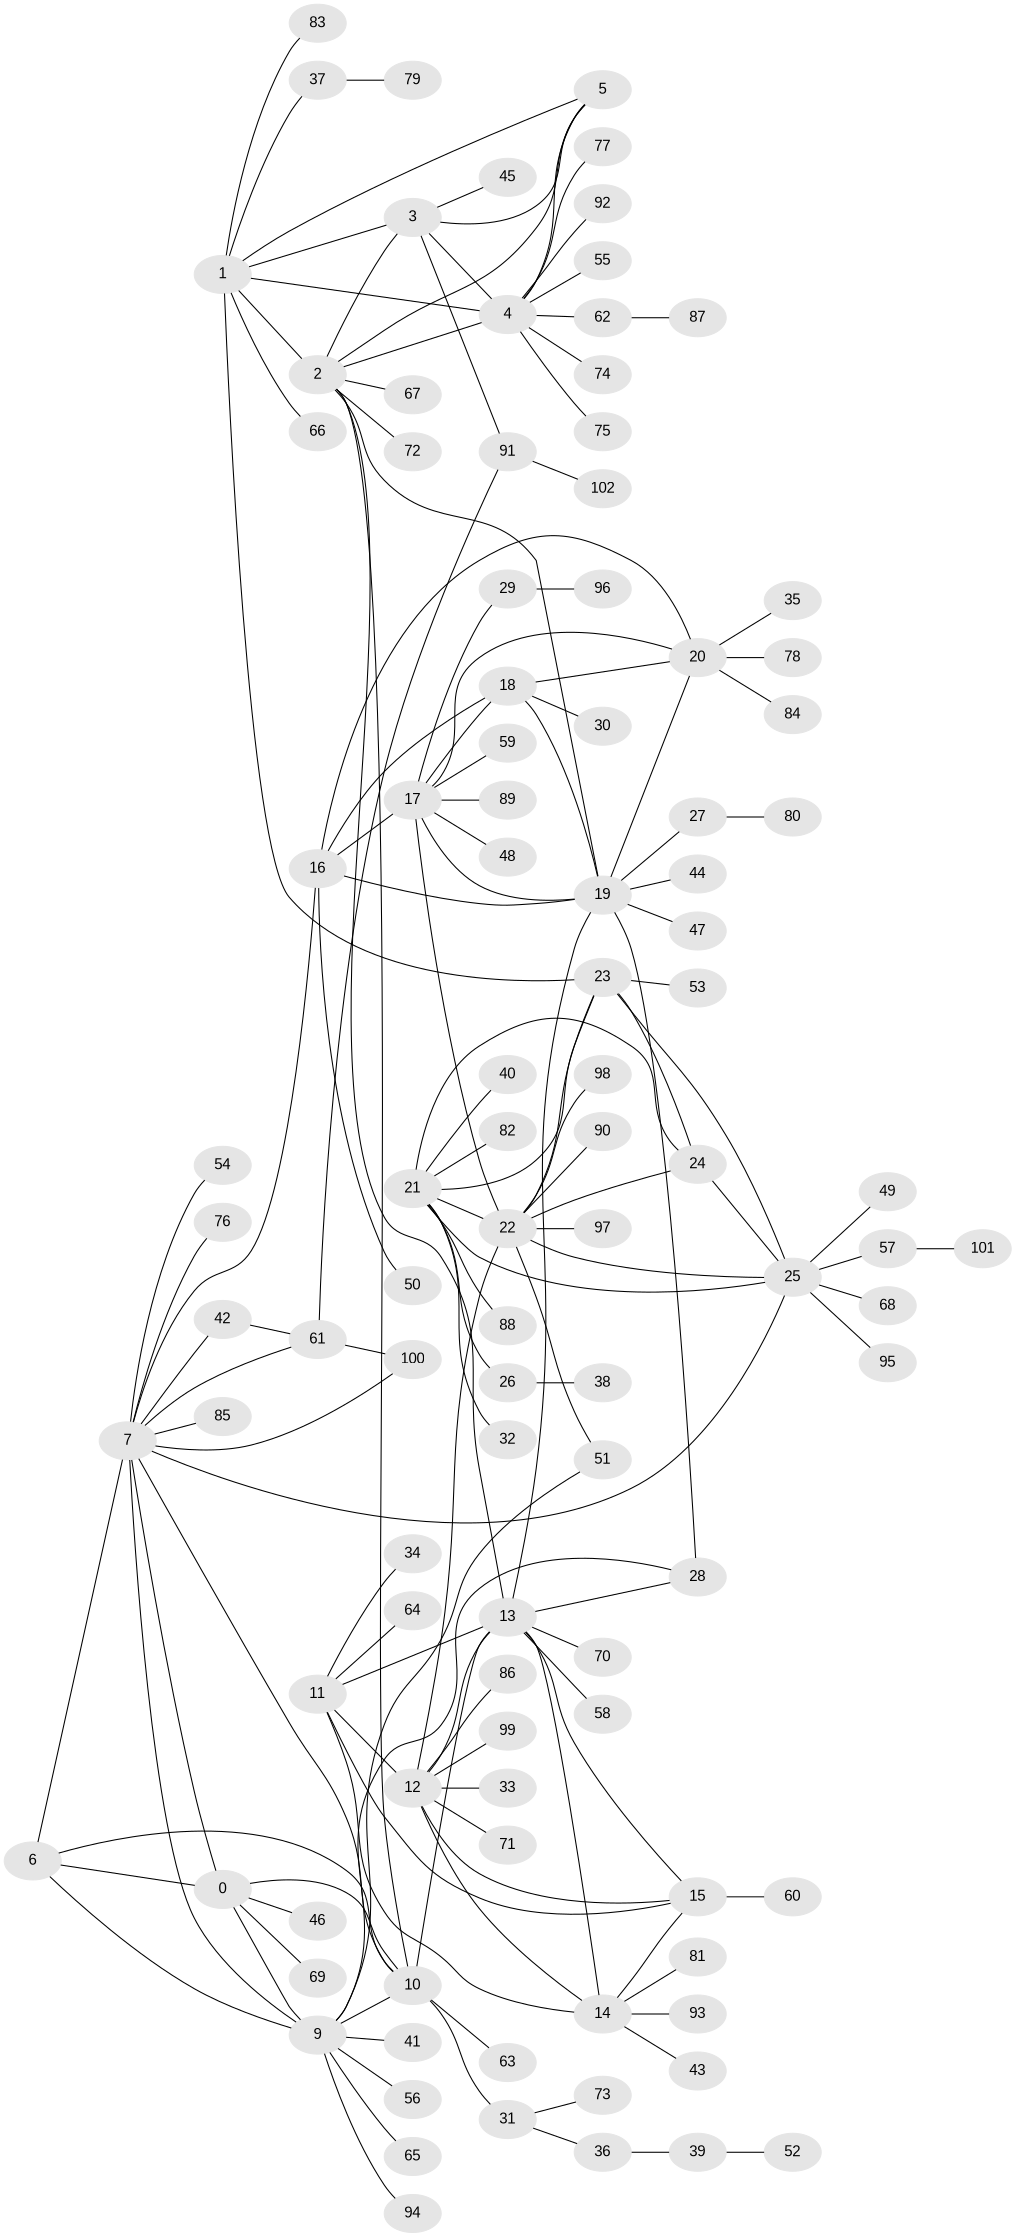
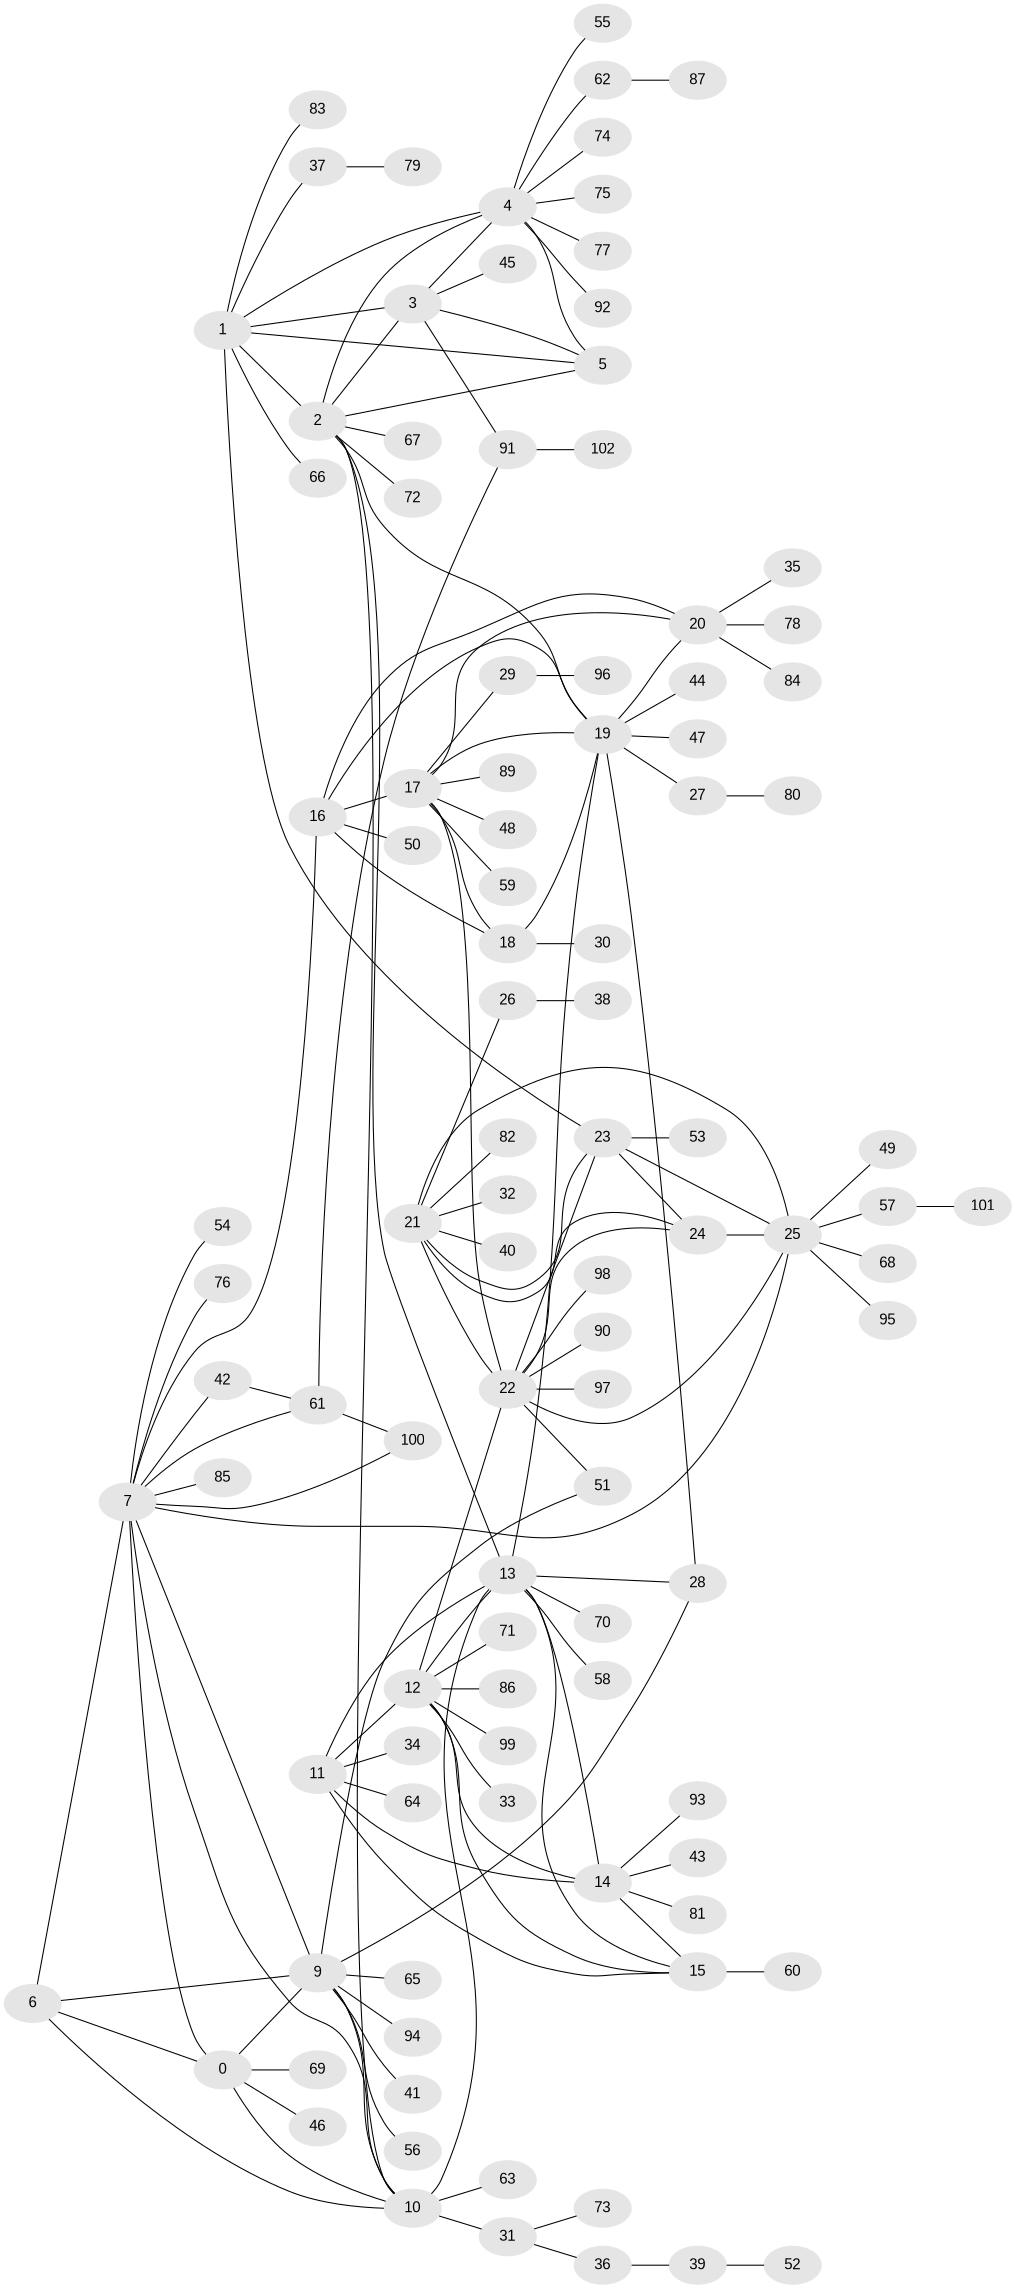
edge "20" -- "18": removed
node "88": removed
